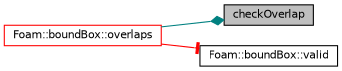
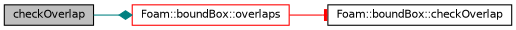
edge "Foam::boundBox::overlaps" -> "checkOverlap": reversed
node "Foam::boundBox::valid": label "Foam::boundBox::valid" -> "Foam::boundBox::checkOverlap"
